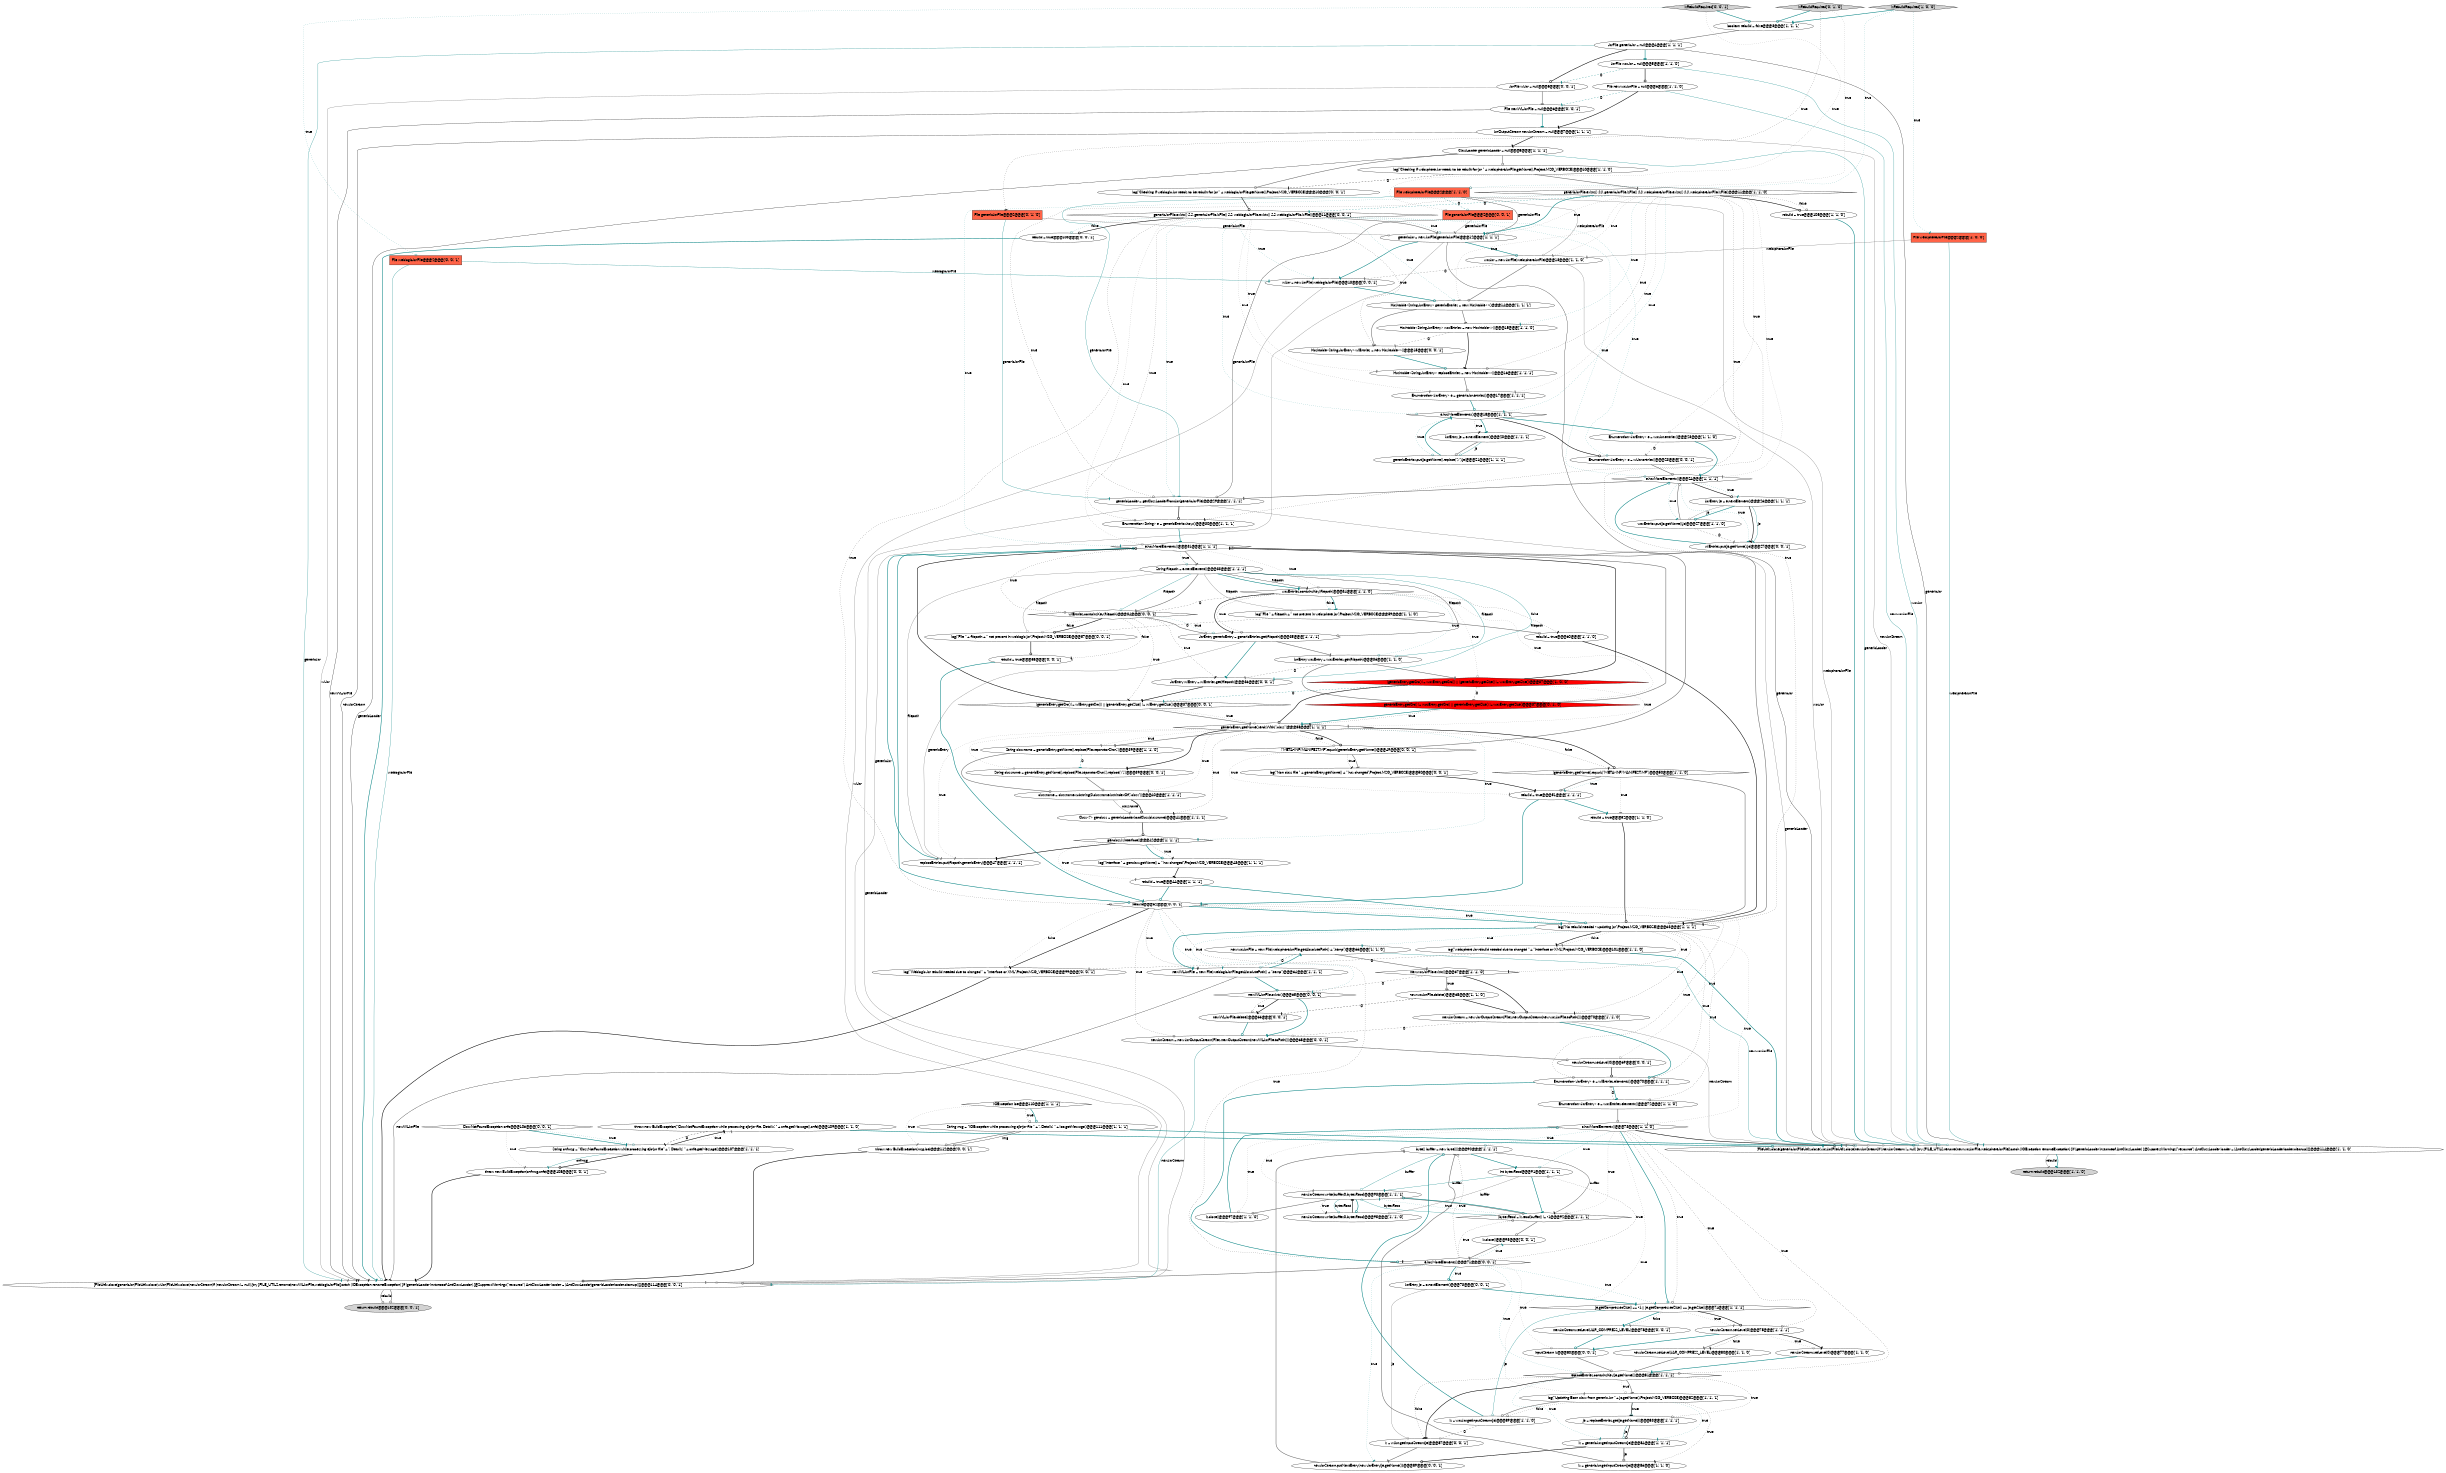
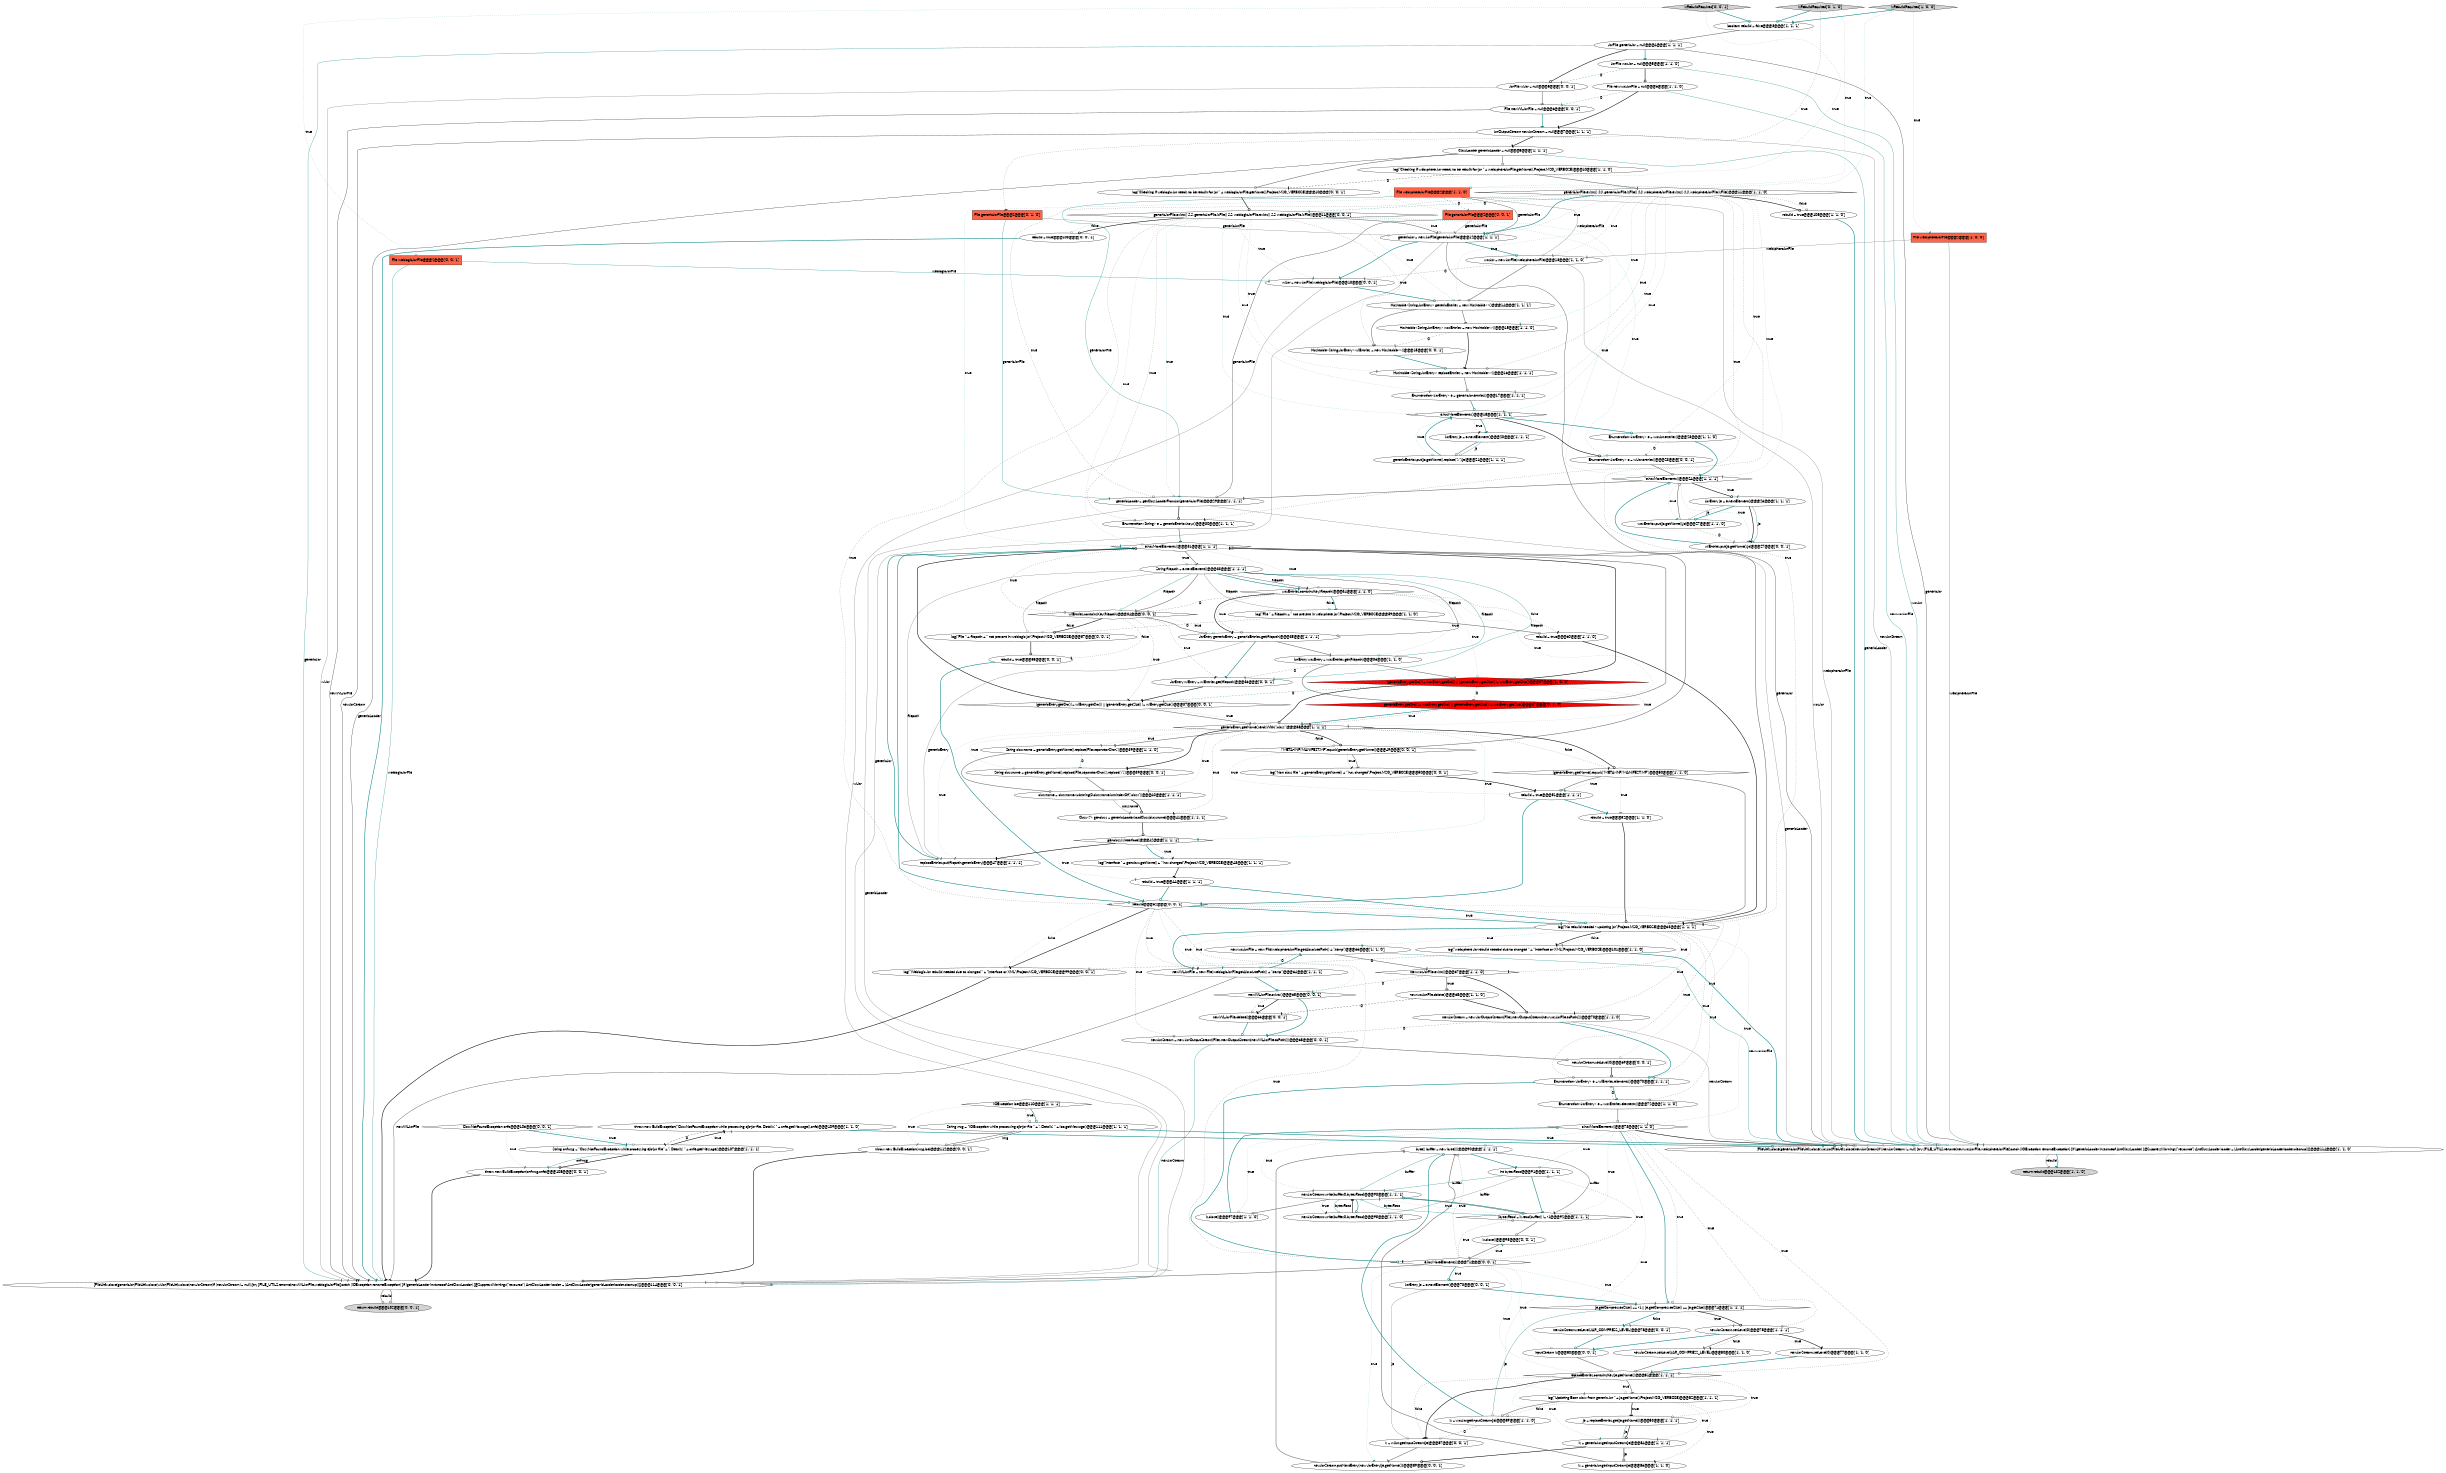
edge "File websphereJarFile@@@2@@@['1', '1', '0']" -> "File genericJarFile@@@2@@@['0', '0', '1']": arrowhead odot -> tee
